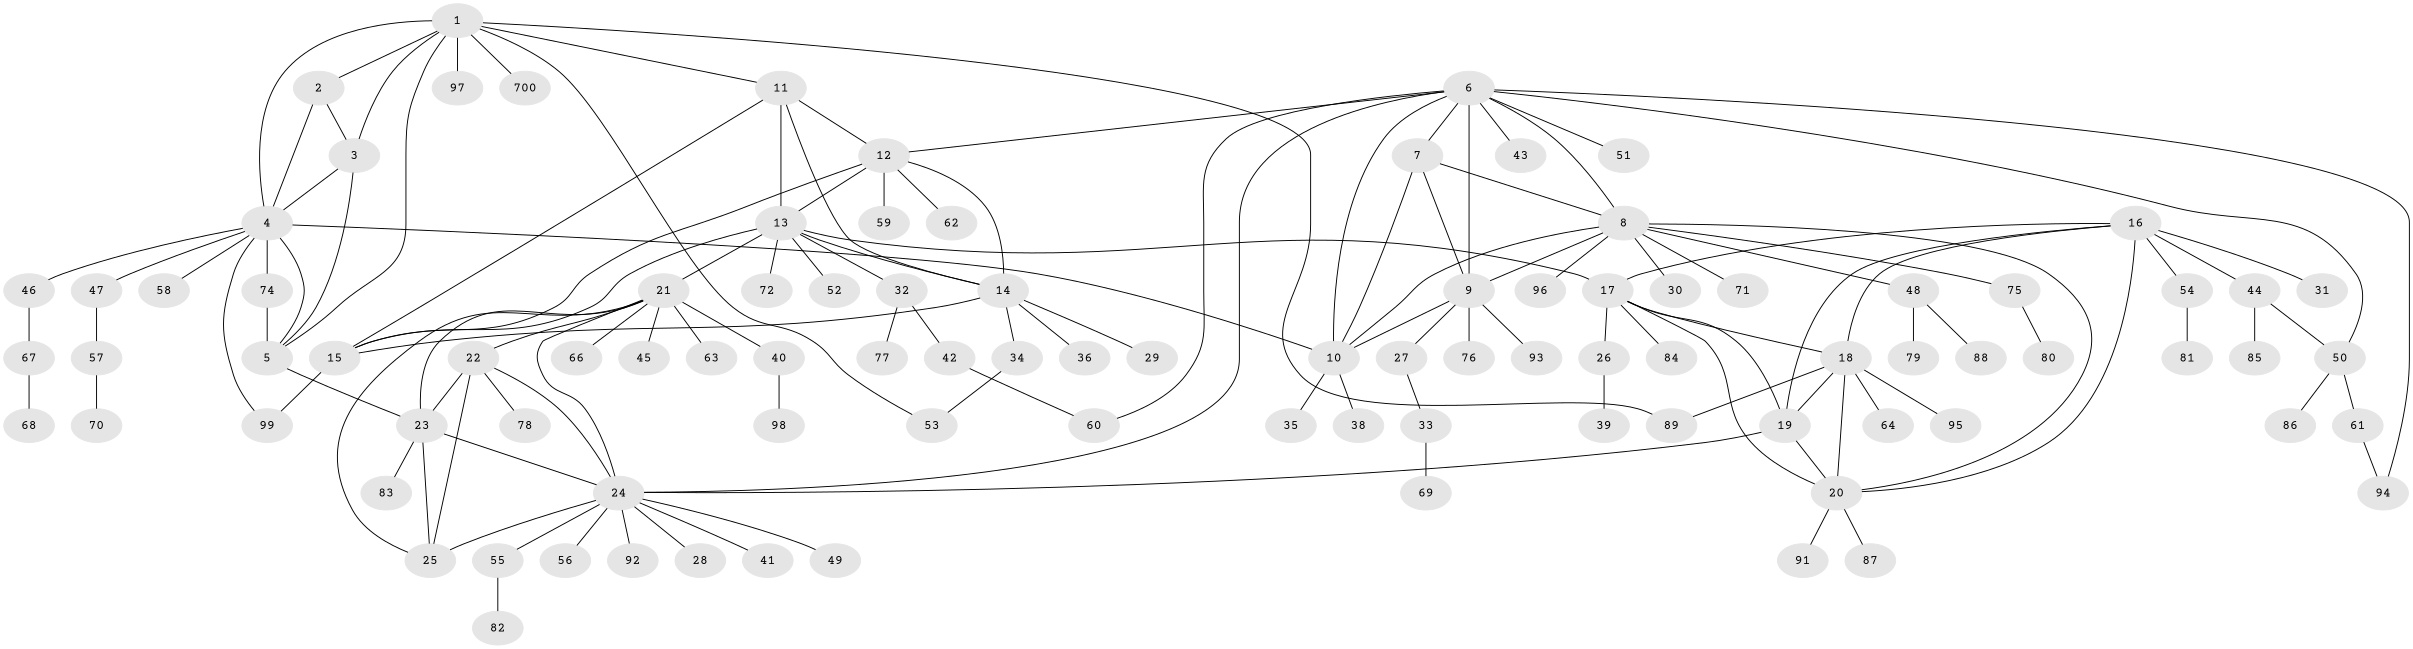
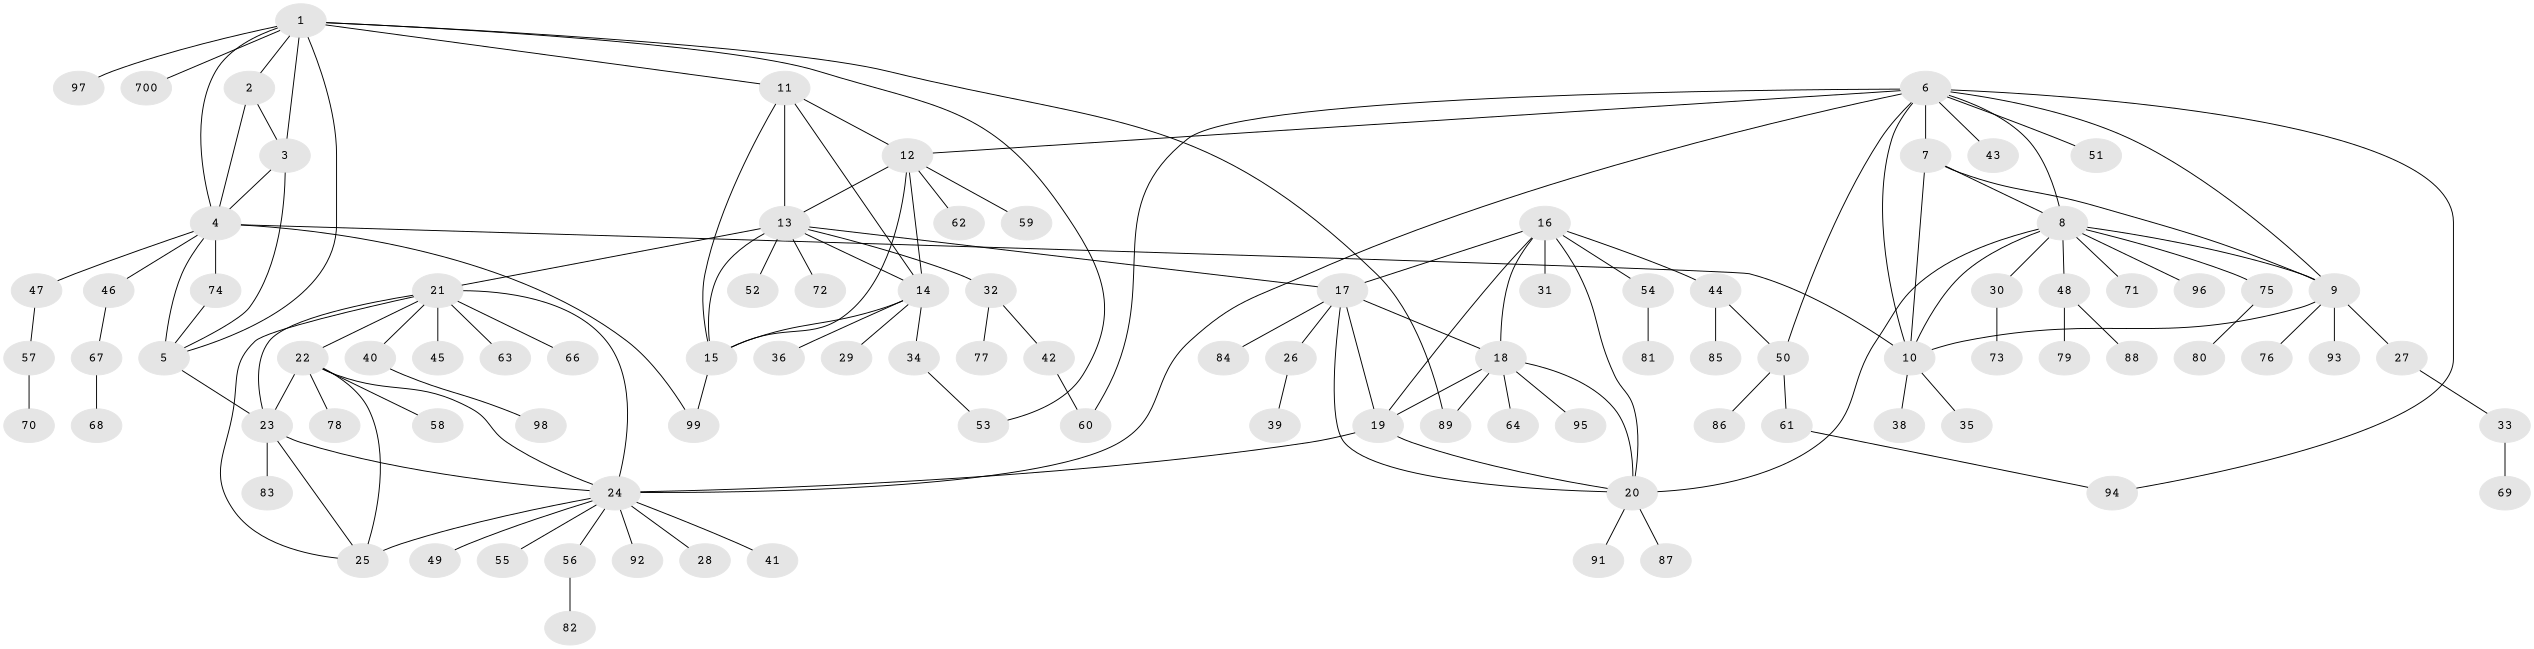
edge "4" -- "58": now "22" -- "58"
node "73": added
edge "55" -- "82": now "56" -- "82"
